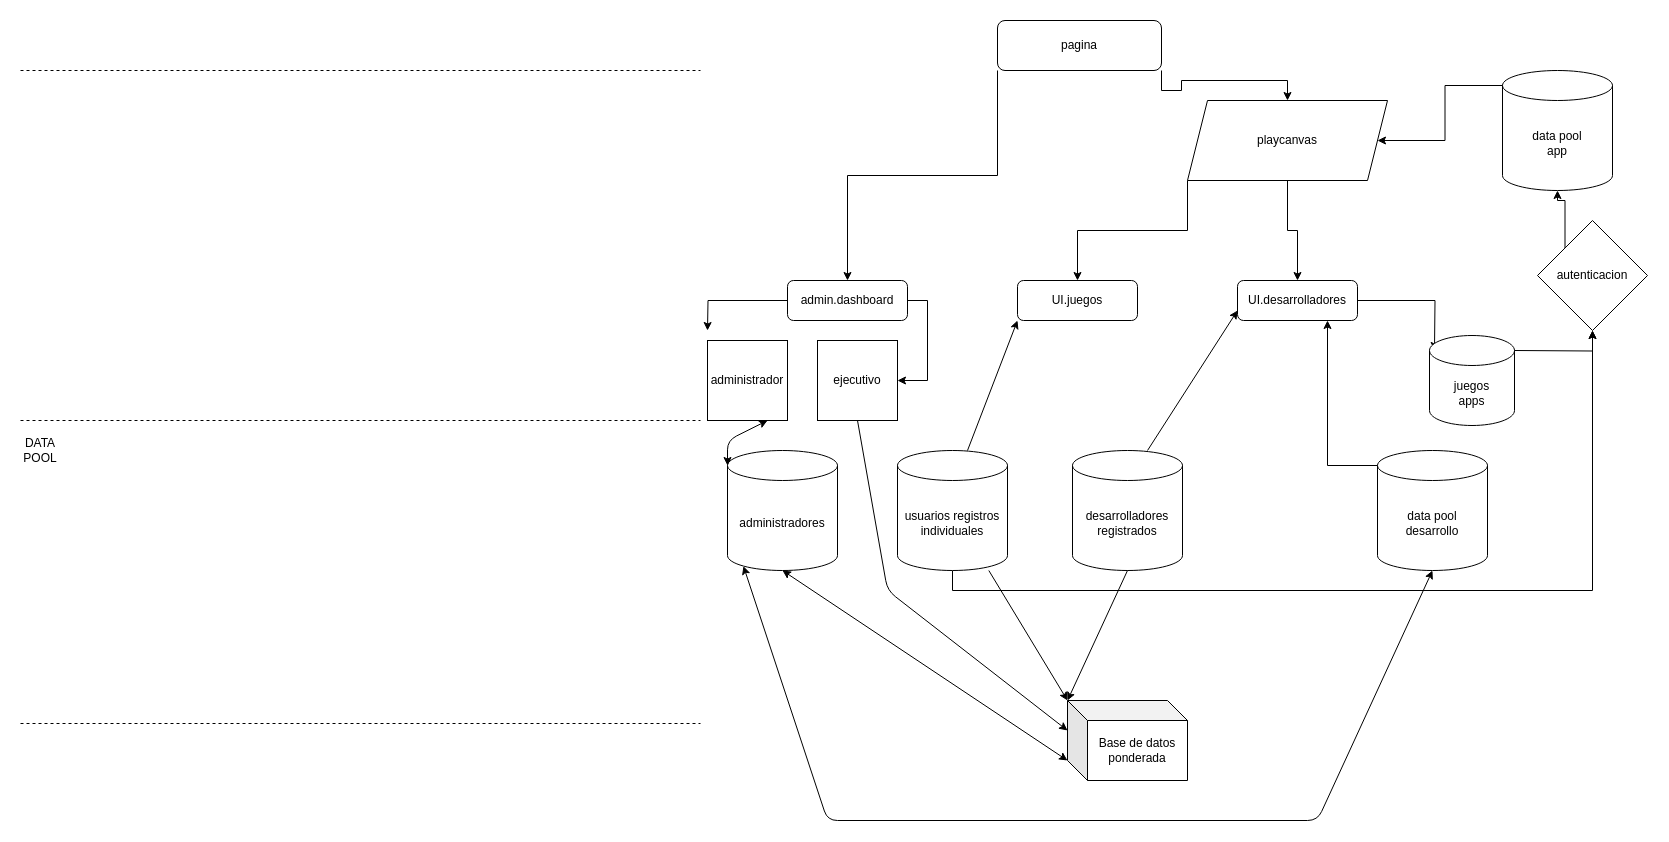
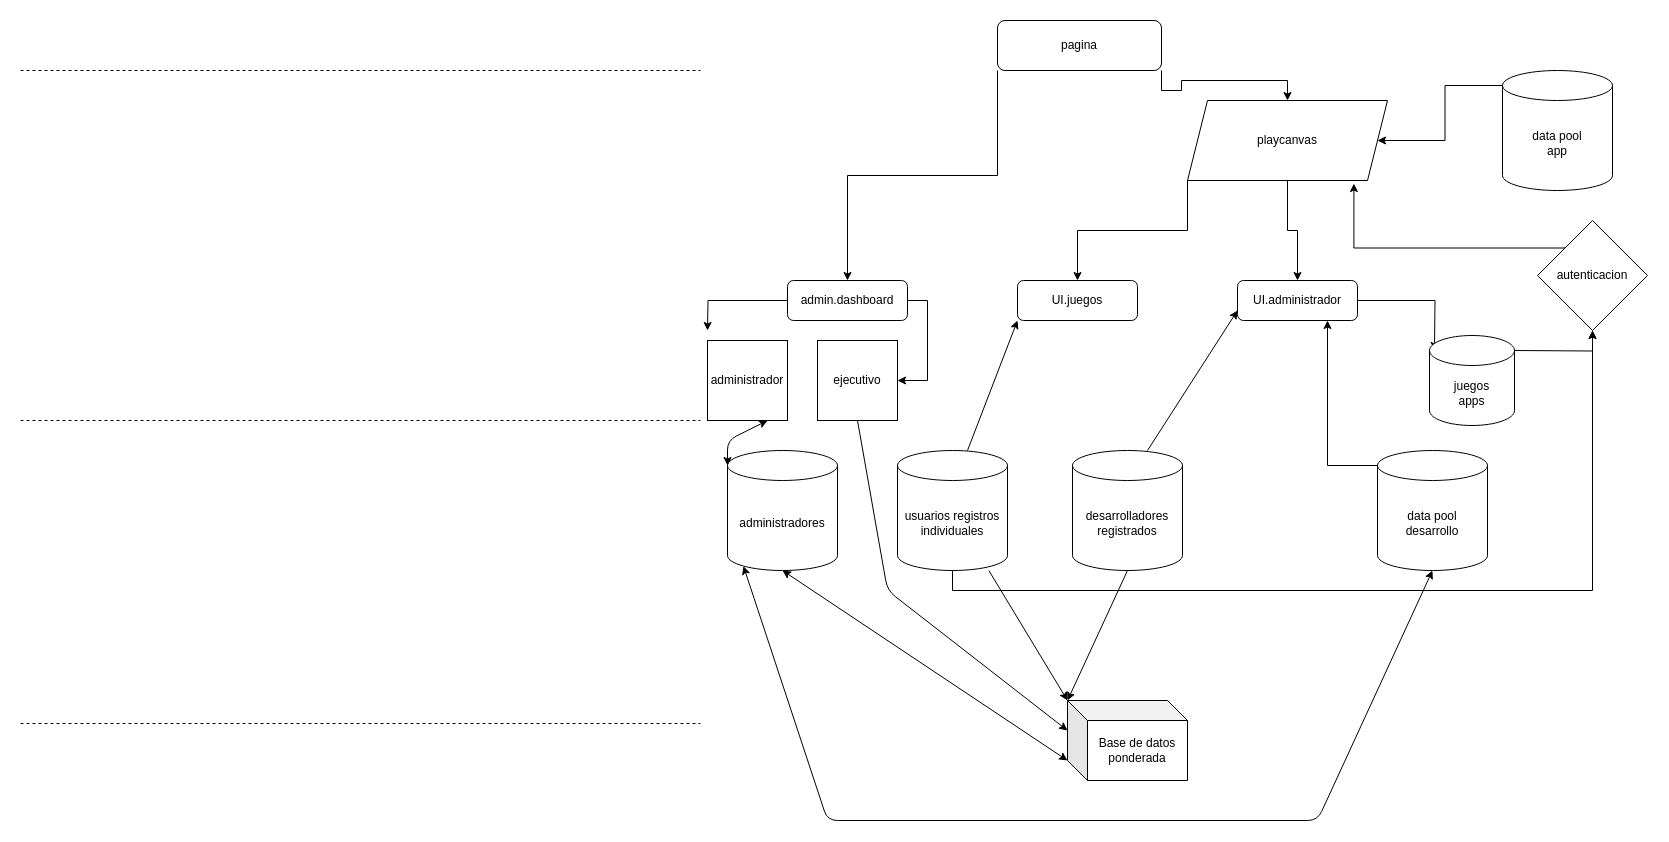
edge "autenticacion" -> "data pool app": now "autenticacion" -> "playcanvas"
node "UI.desarrolladores": label "UI.desarrolladores" -> "UI.administrador"
node "DATA POOL": removed
